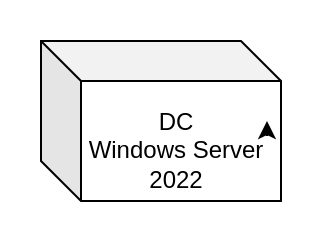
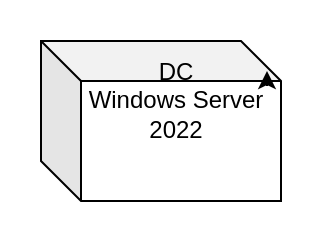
node "DC Windows Server 2022": moved (177, 151) -> (177, 101)
